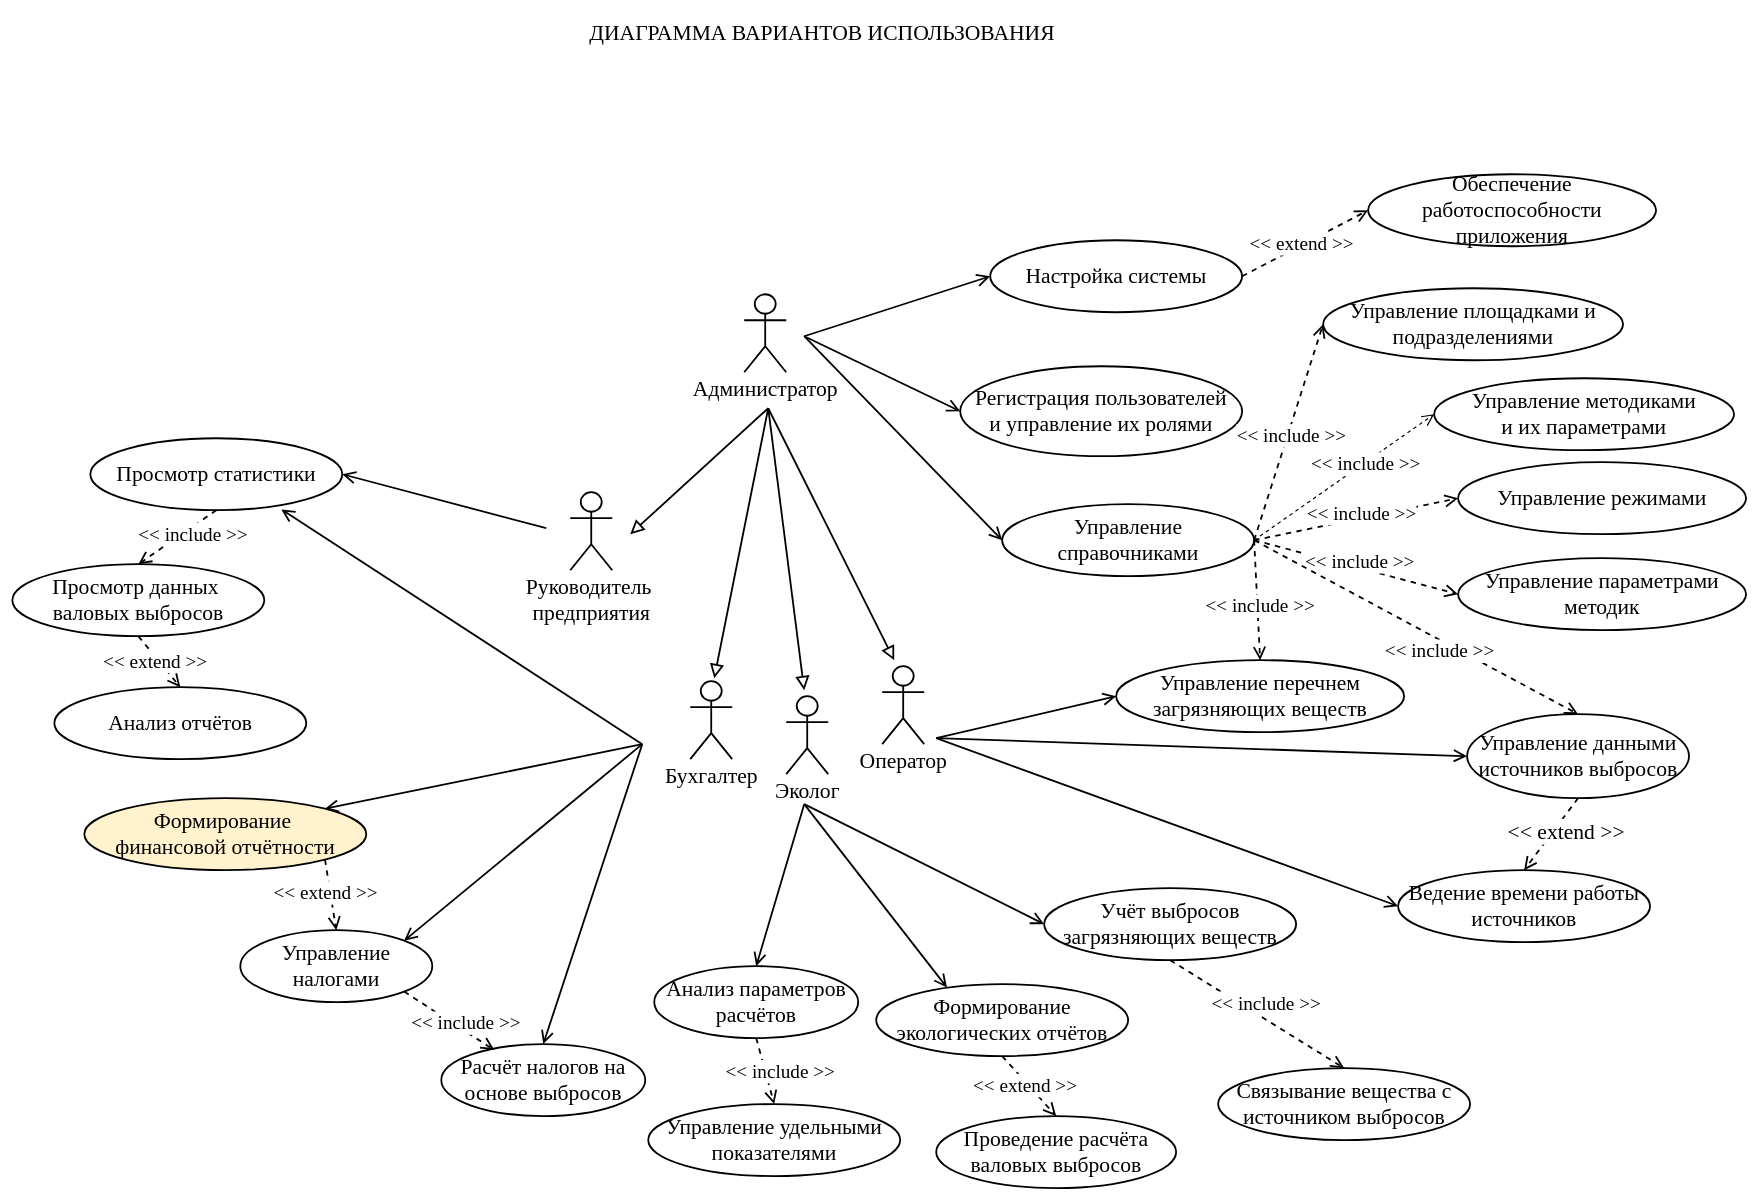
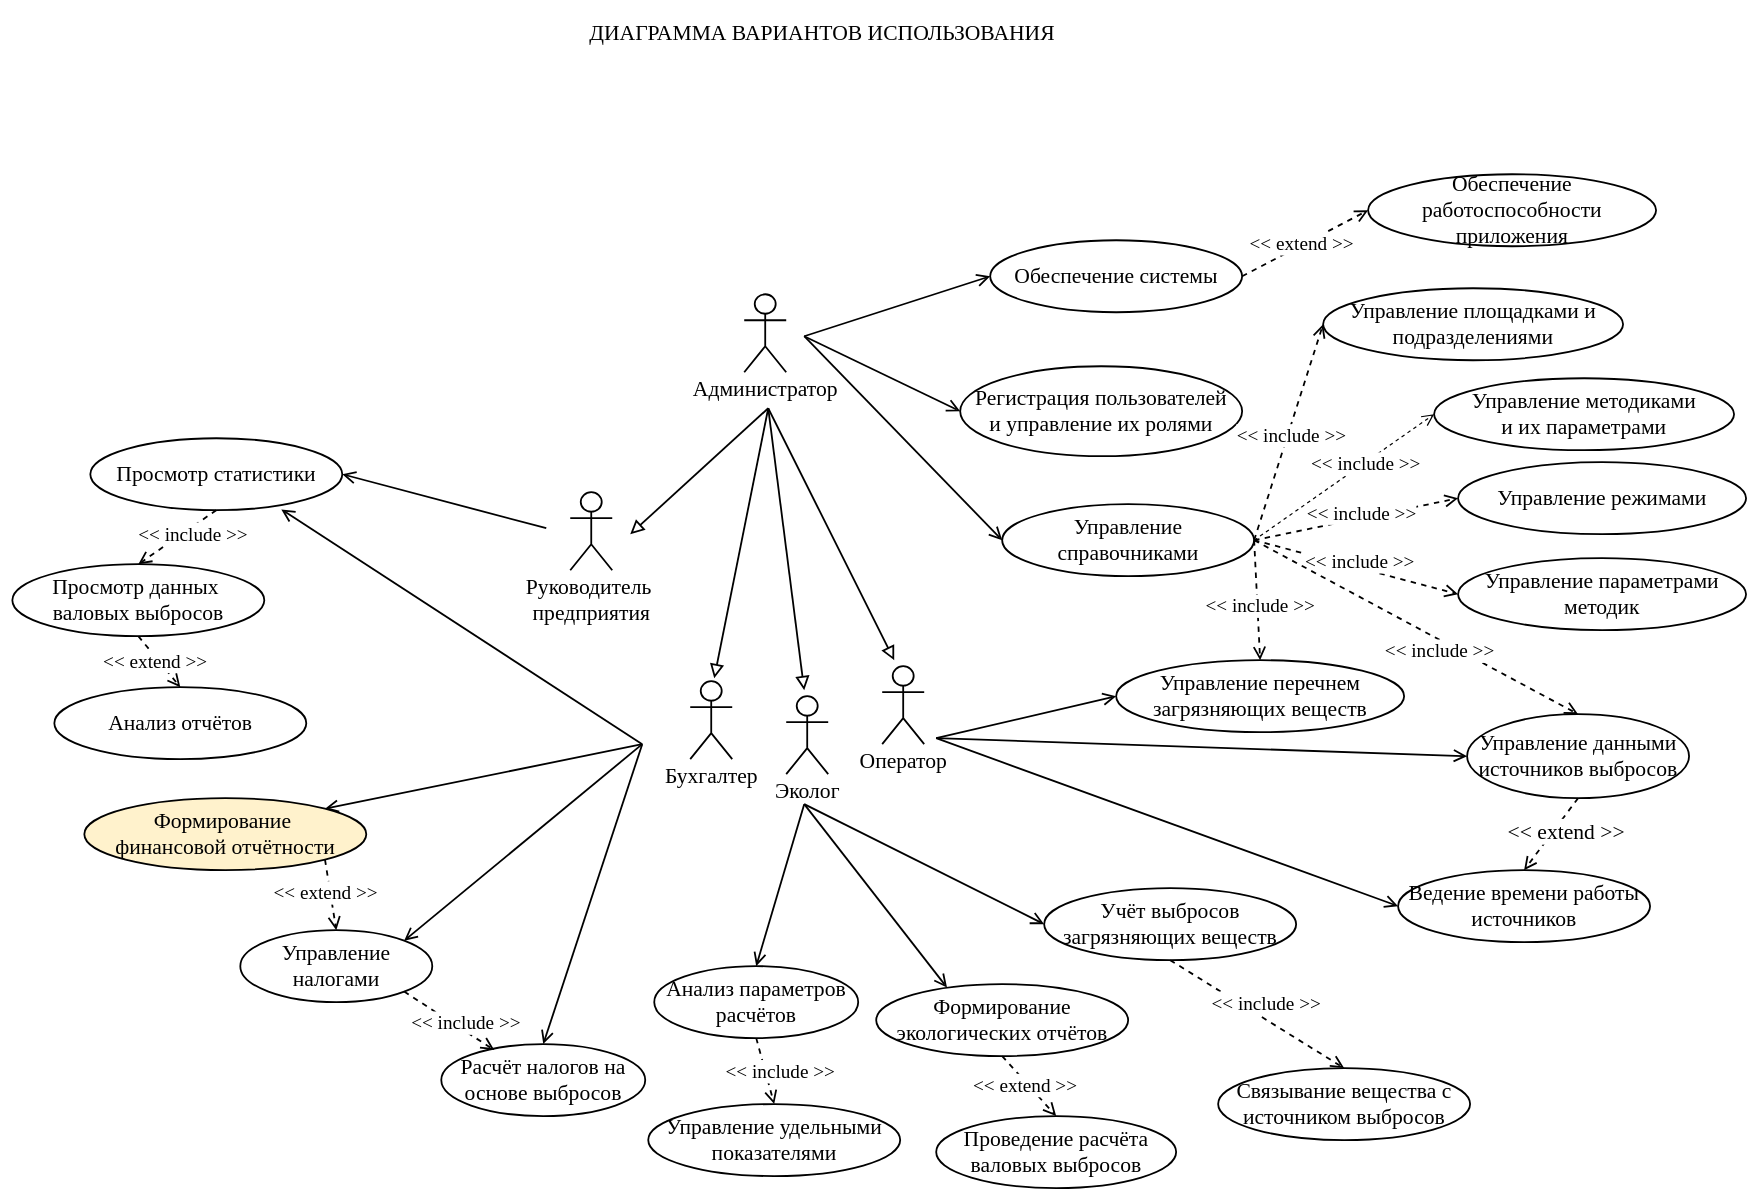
node "Настройка системы": label "Настройка системы" -> "Обеспечение системы"
